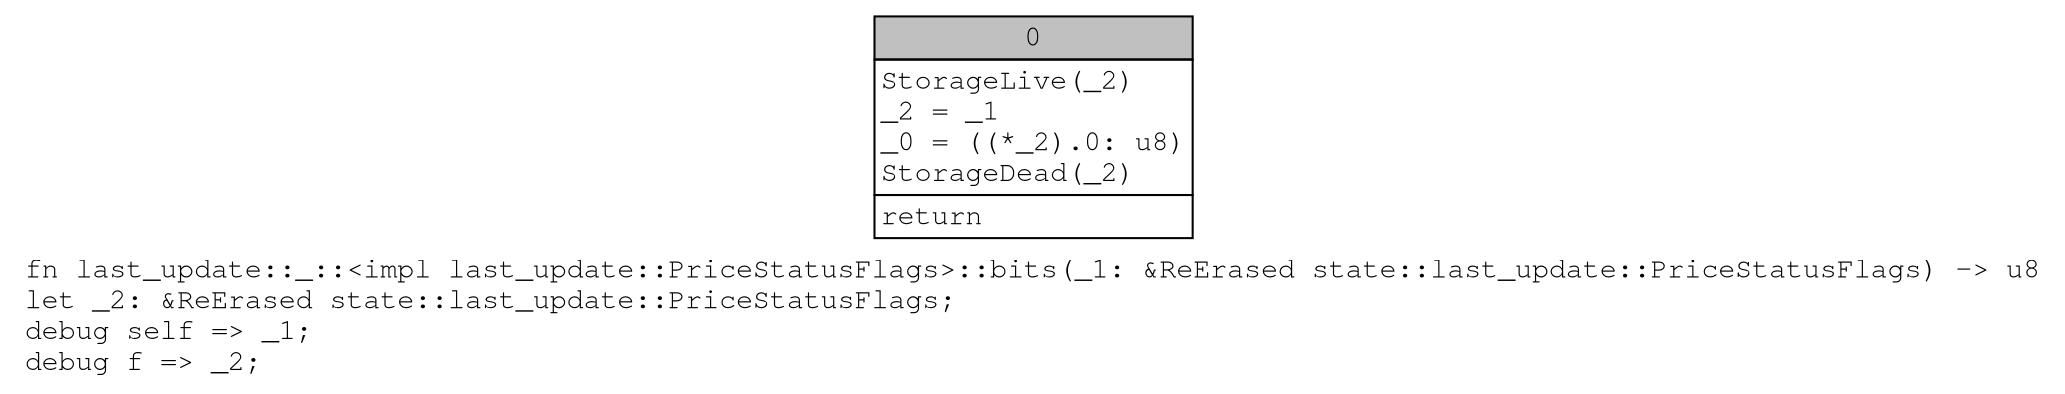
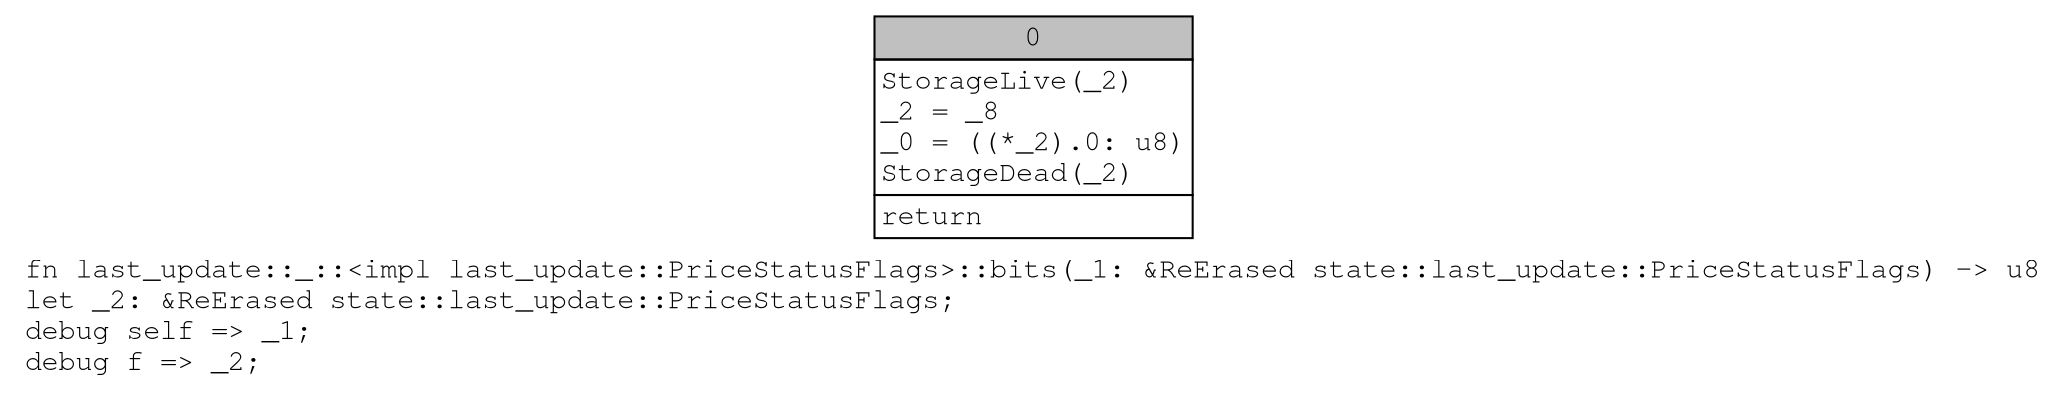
node "0": text "_2 = _1" -> "_2 = _8"
